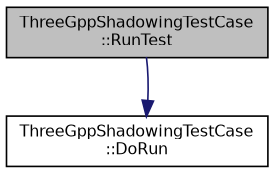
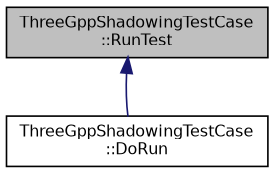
edge "ThreeGppShadowingTestCase ::RunTest" -> "ThreeGppShadowingTestCase ::DoRun": reversed
